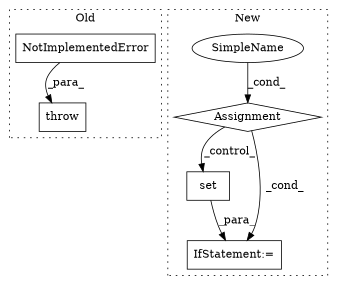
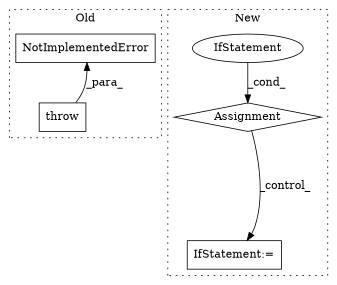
node "SimpleName": label "SimpleName" -> "IfStatement"
edge "NotImplementedError" -> "throw": reversed
node "set": removed
edge "Assignment" -> "IfStatement:=": label "_cond_" -> "_control_"
